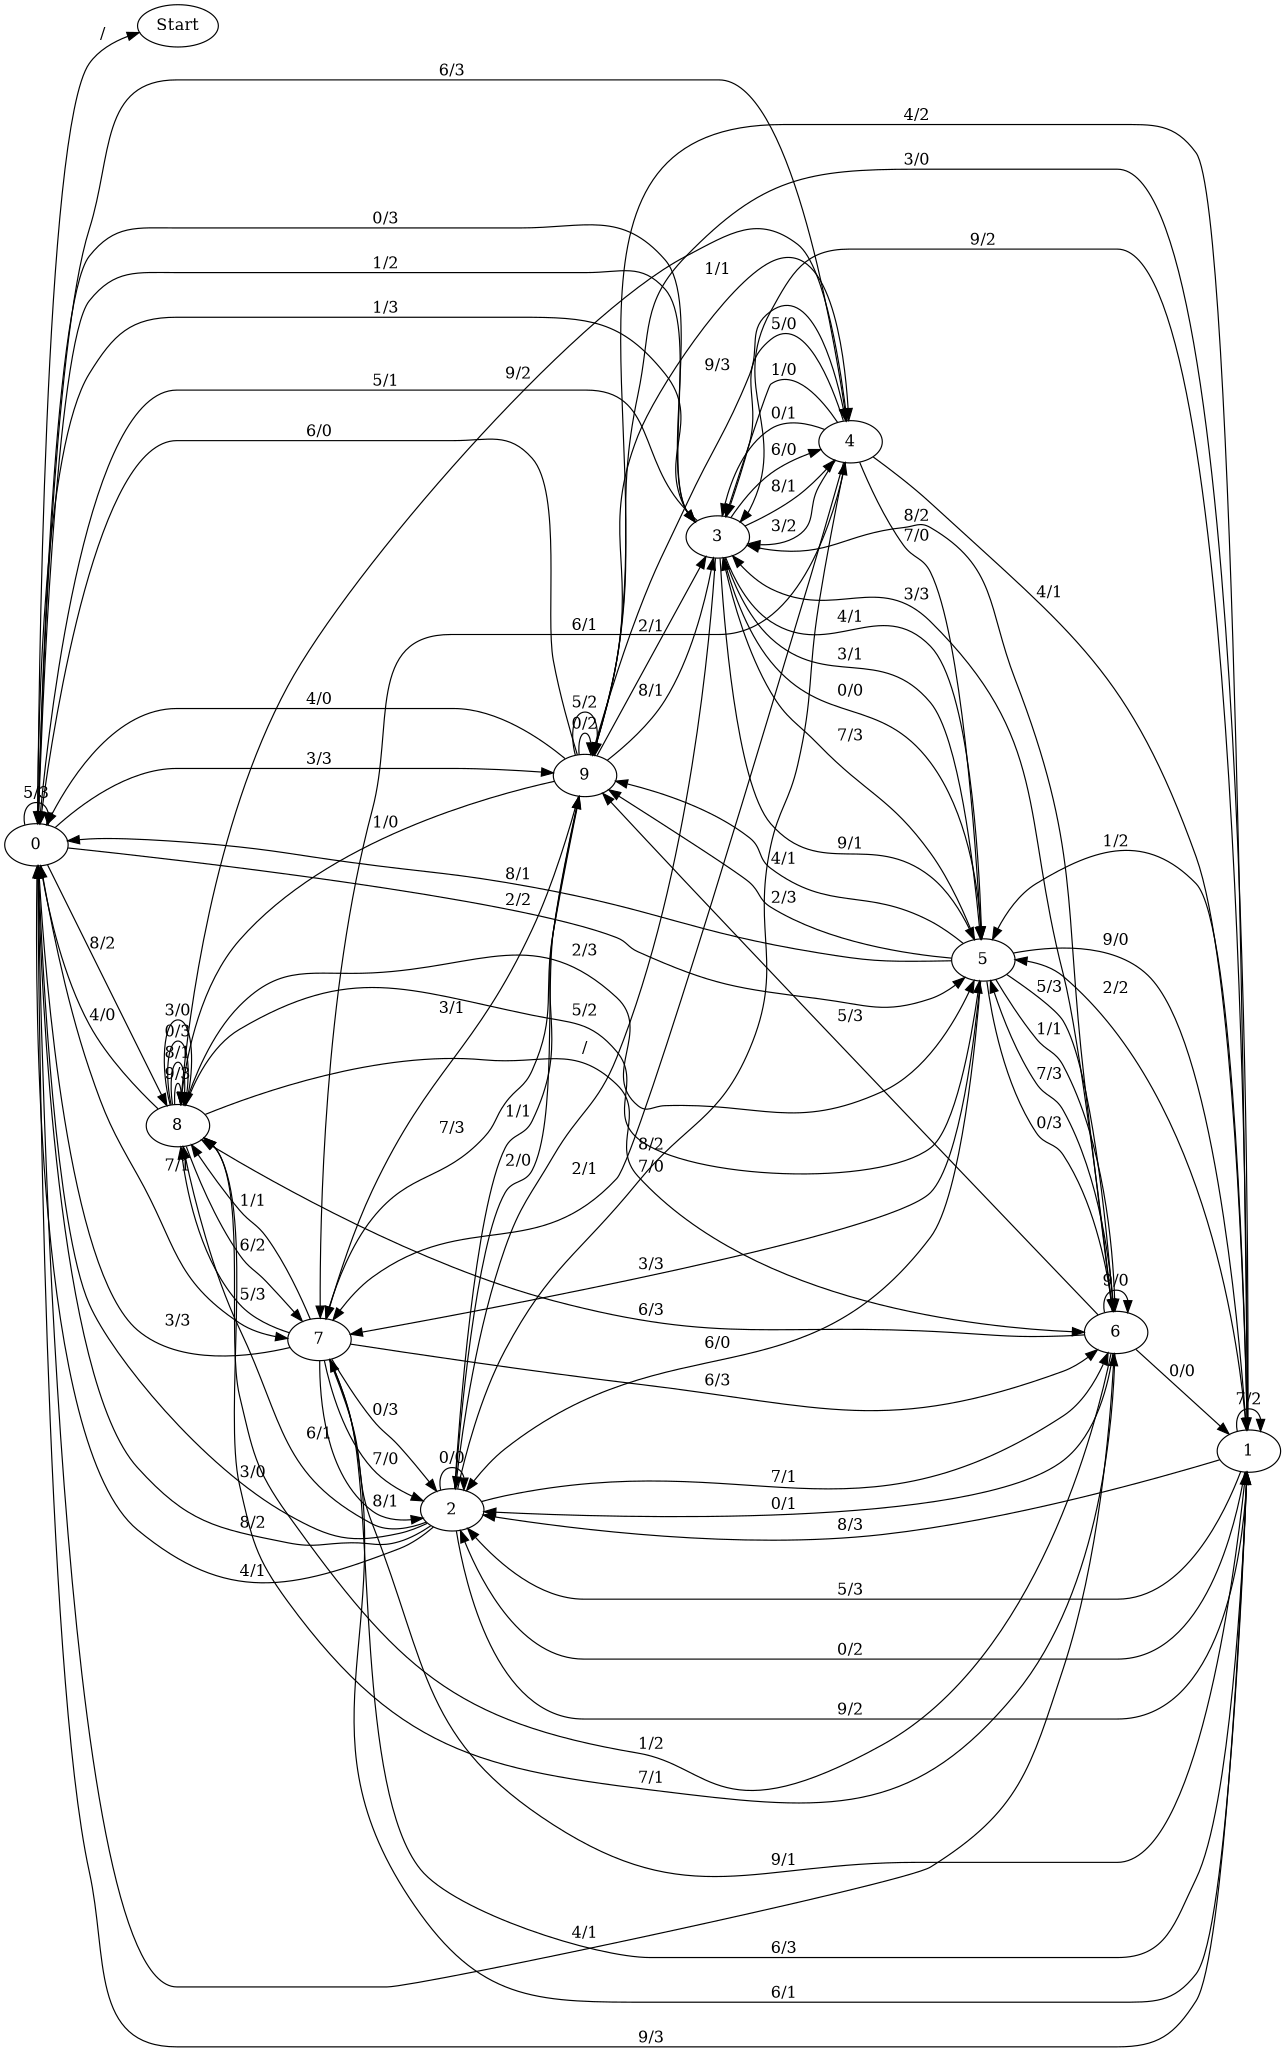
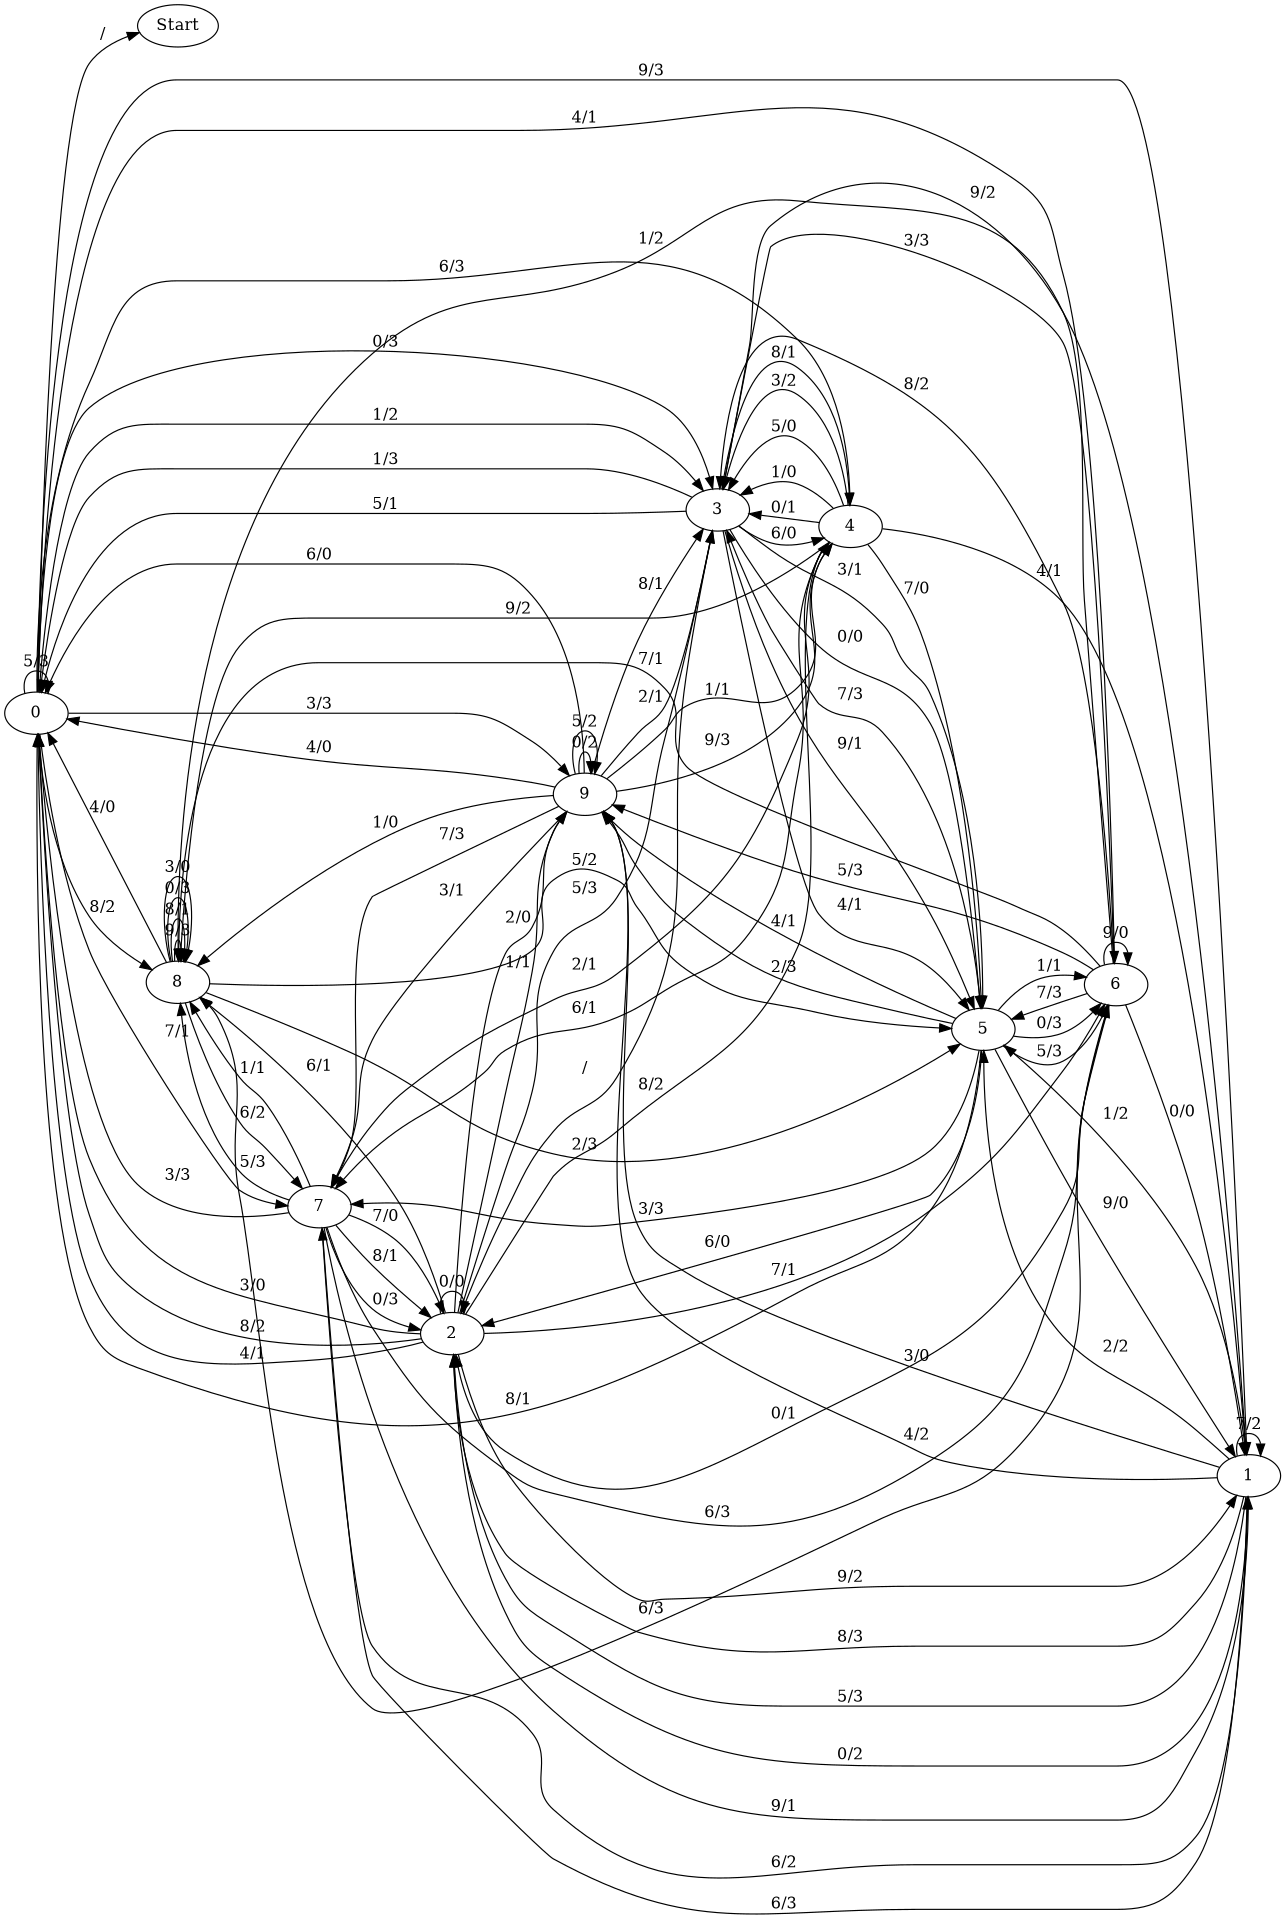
edge "0" -> "5": removed, label "2/2"
edge "2" -> "3": added, label "5/3"
edge "8" -> "6": removed, label "7/0"
edge "1" -> "7": label "6/1" -> "6/2"
